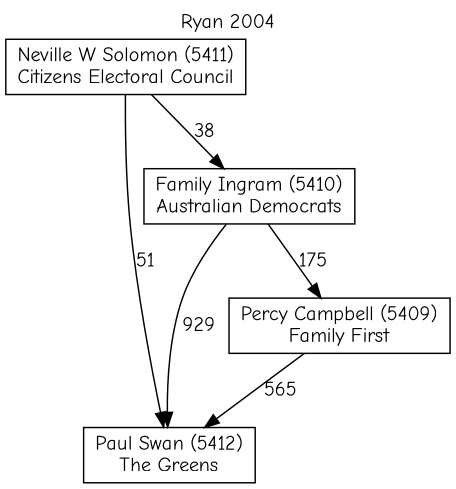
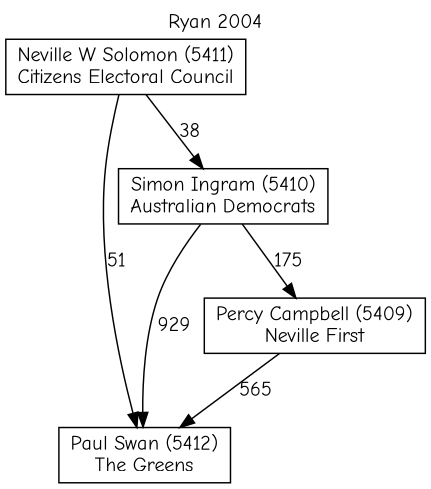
node "Family Ingram (5410) Australian Democrats": label "Family Ingram (5410) Australian Democrats" -> "Simon Ingram (5410) Australian Democrats"
node "Percy Campbell (5409) Family First": label "Percy Campbell (5409) Family First" -> "Percy Campbell (5409) Neville First"
